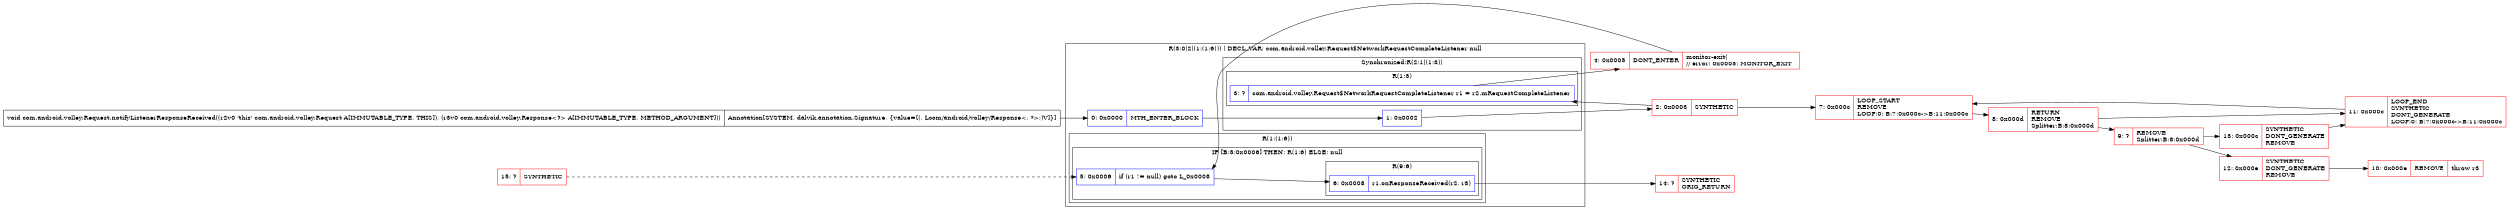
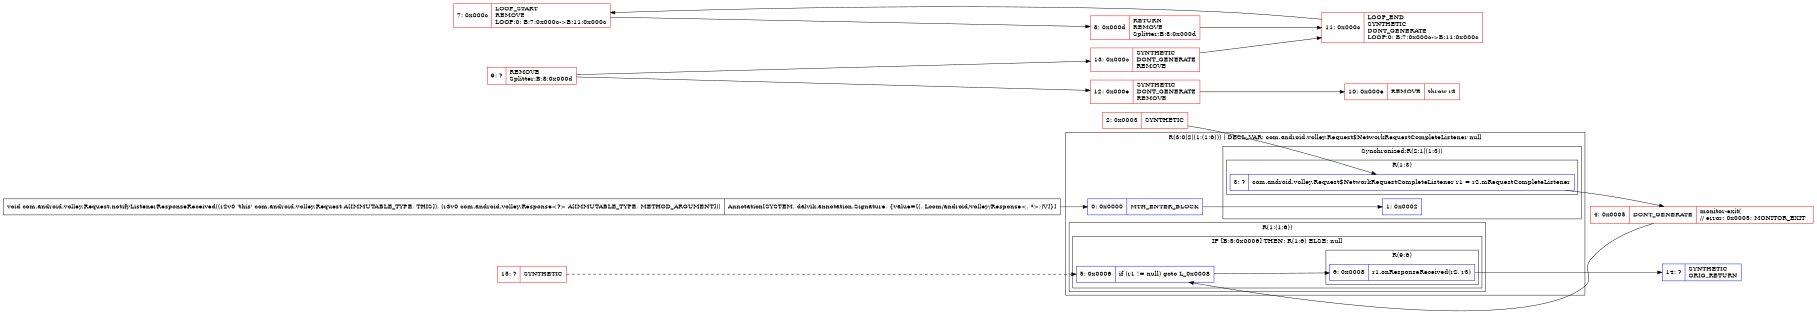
node "4: 0x0005": text "DONT_ENTER" -> "DONT_GENERATE"
edge "2: 0x0003" -> "7: 0x000c": removed
edge "1: 0x0002" -> "2: 0x0003": removed
edge "8: 0x000d" -> "9: ?": removed
node "14: ?": color red -> blue
